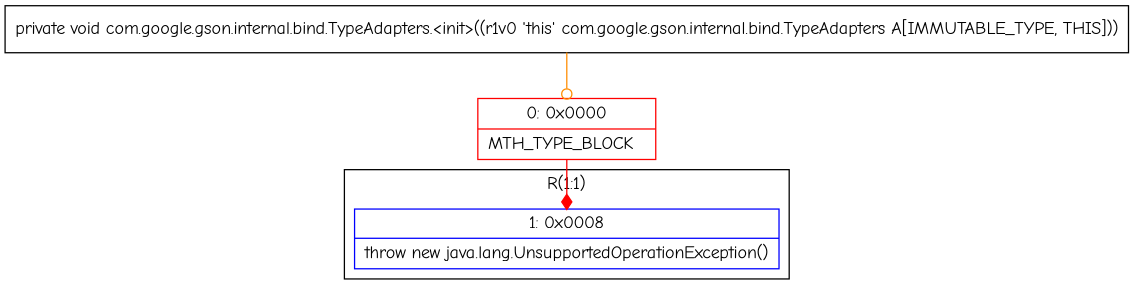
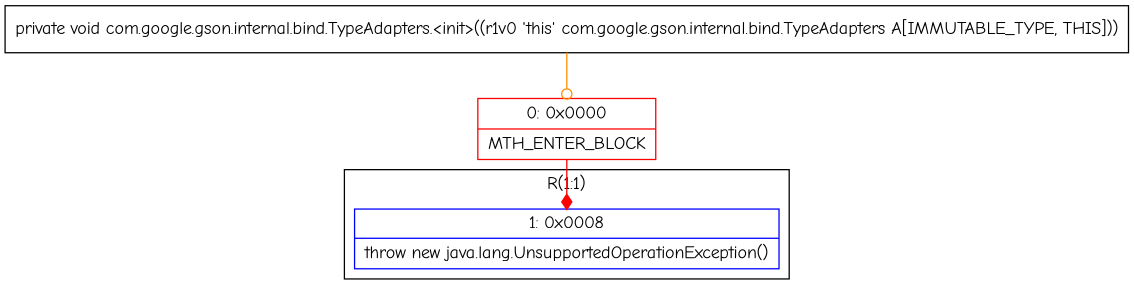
node "0: 0x0000": text "MTH_TYPE_BLOCK" -> "MTH_ENTER_BLOCK"
